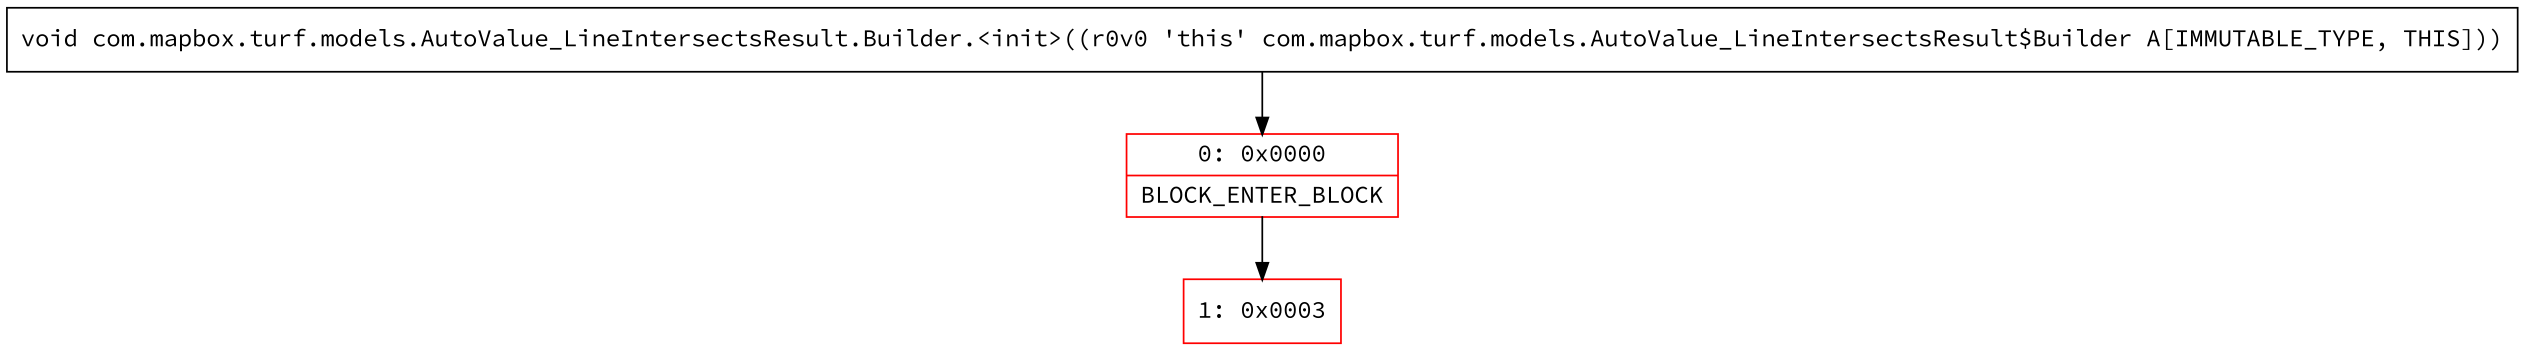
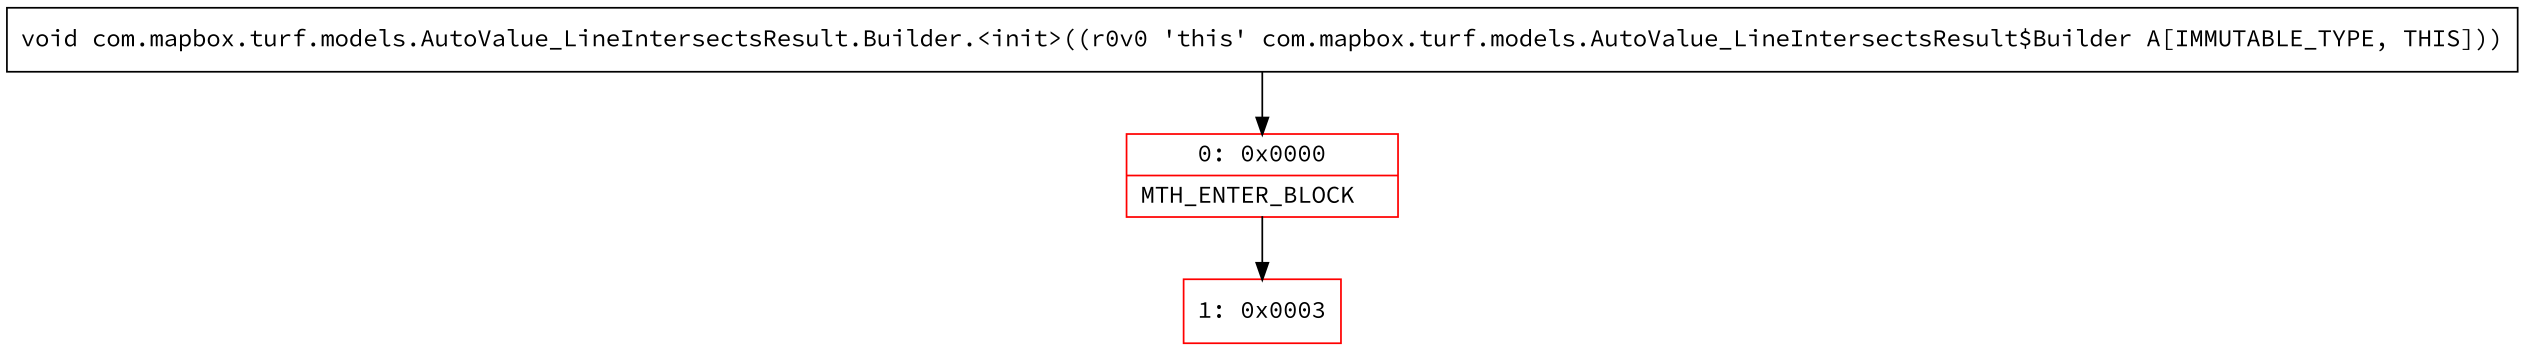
node "0: 0x0000": text "BLOCK_ENTER_BLOCK" -> "MTH_ENTER_BLOCK"
